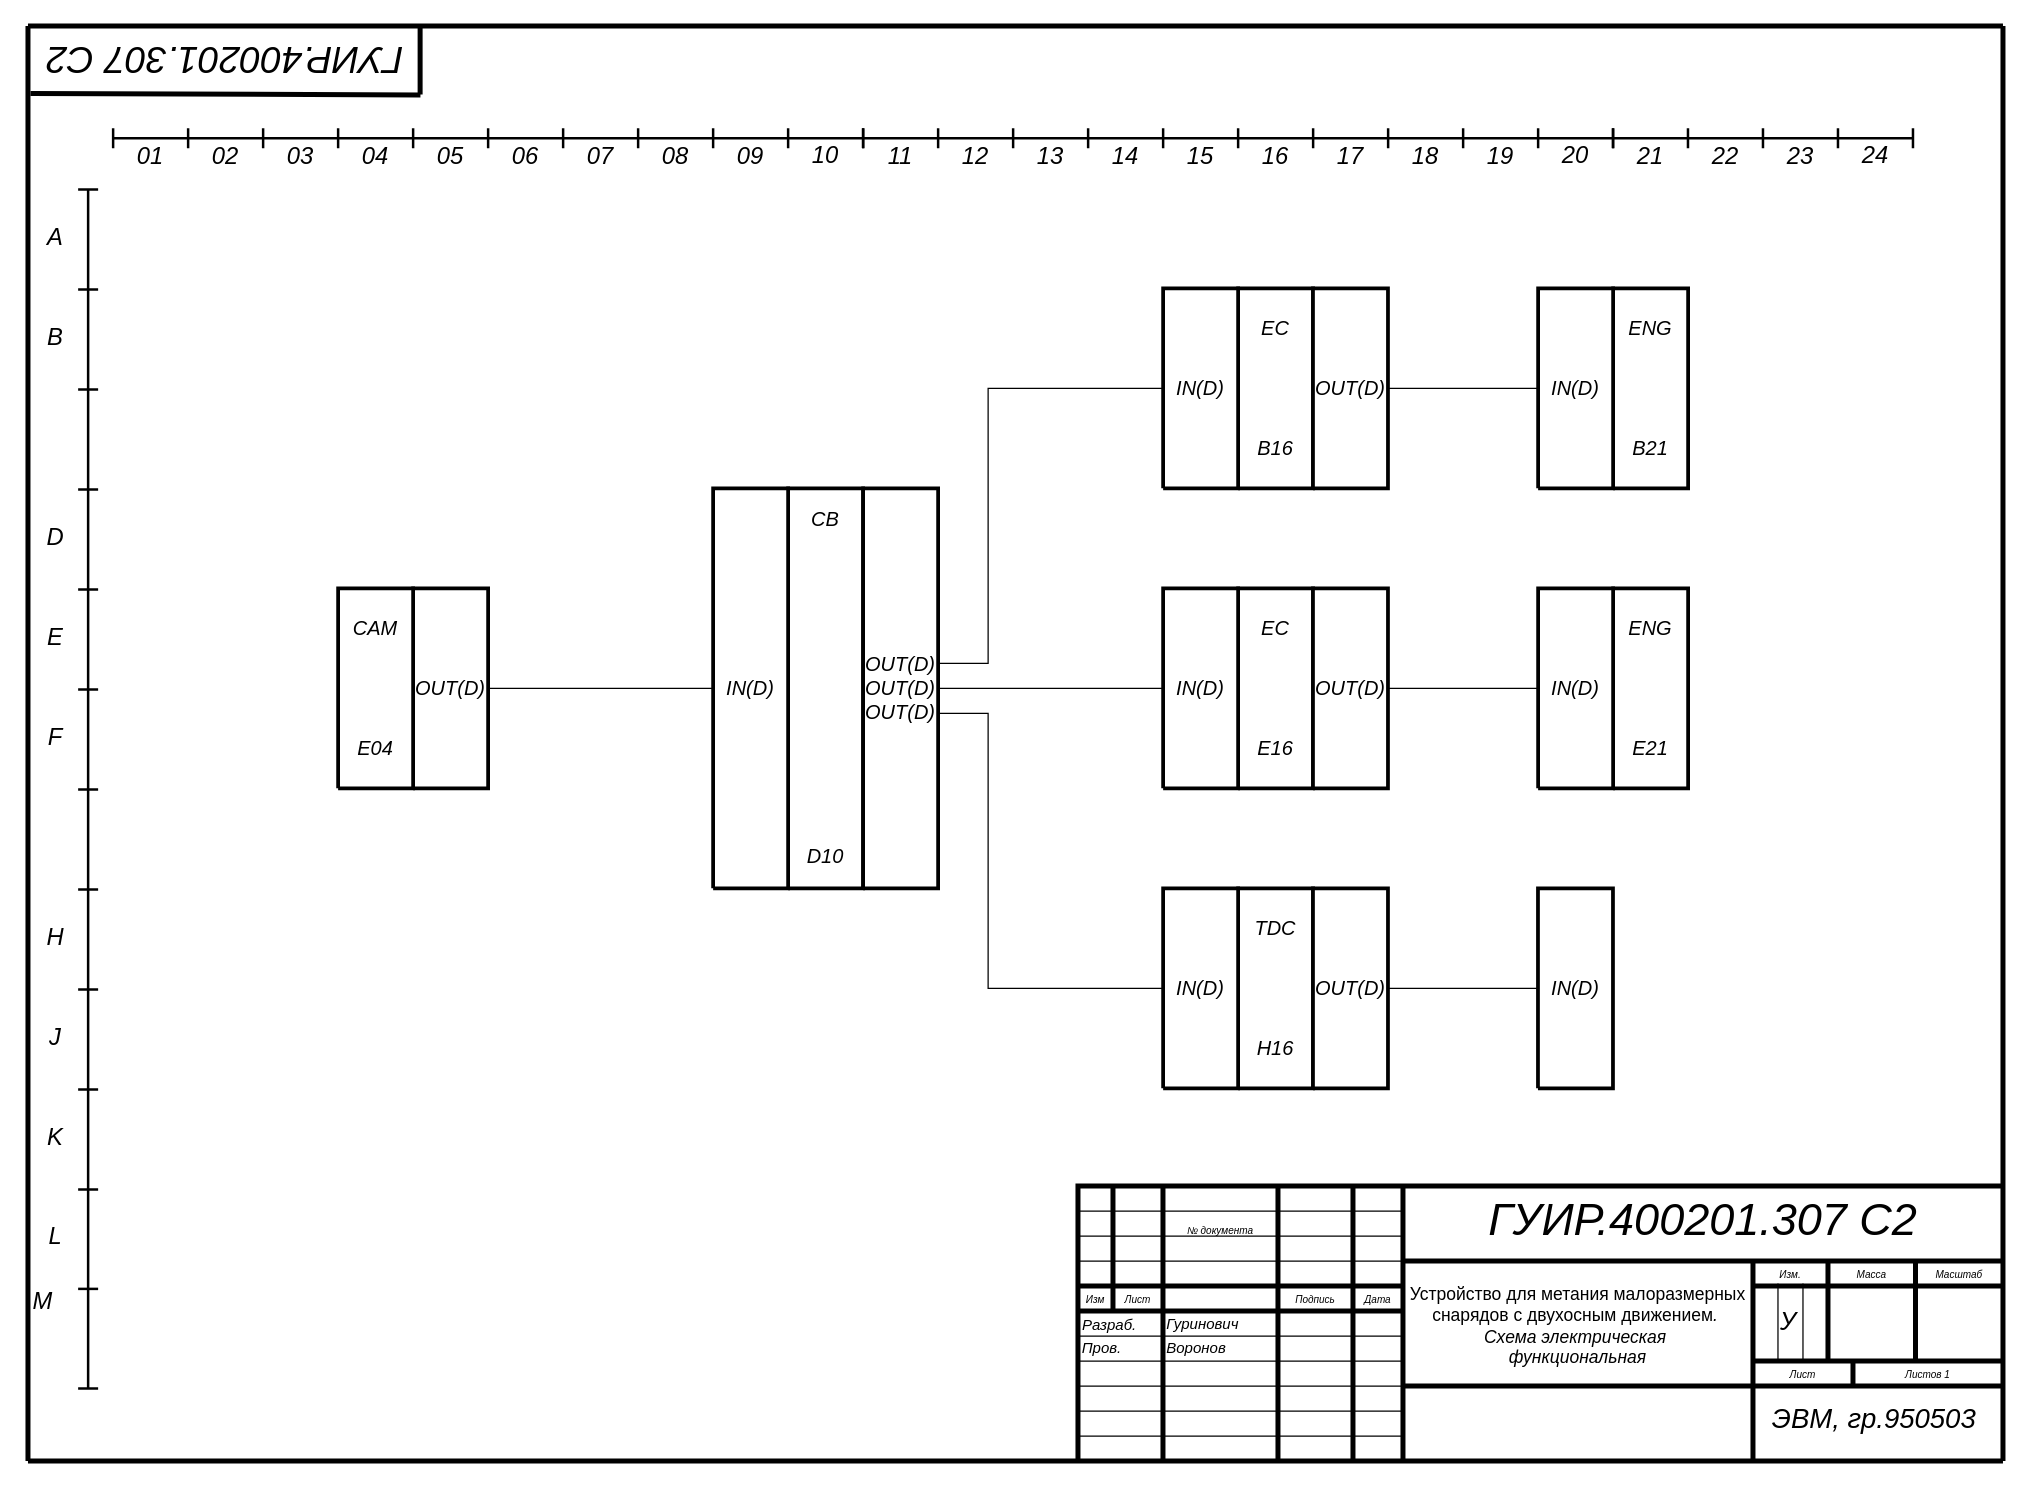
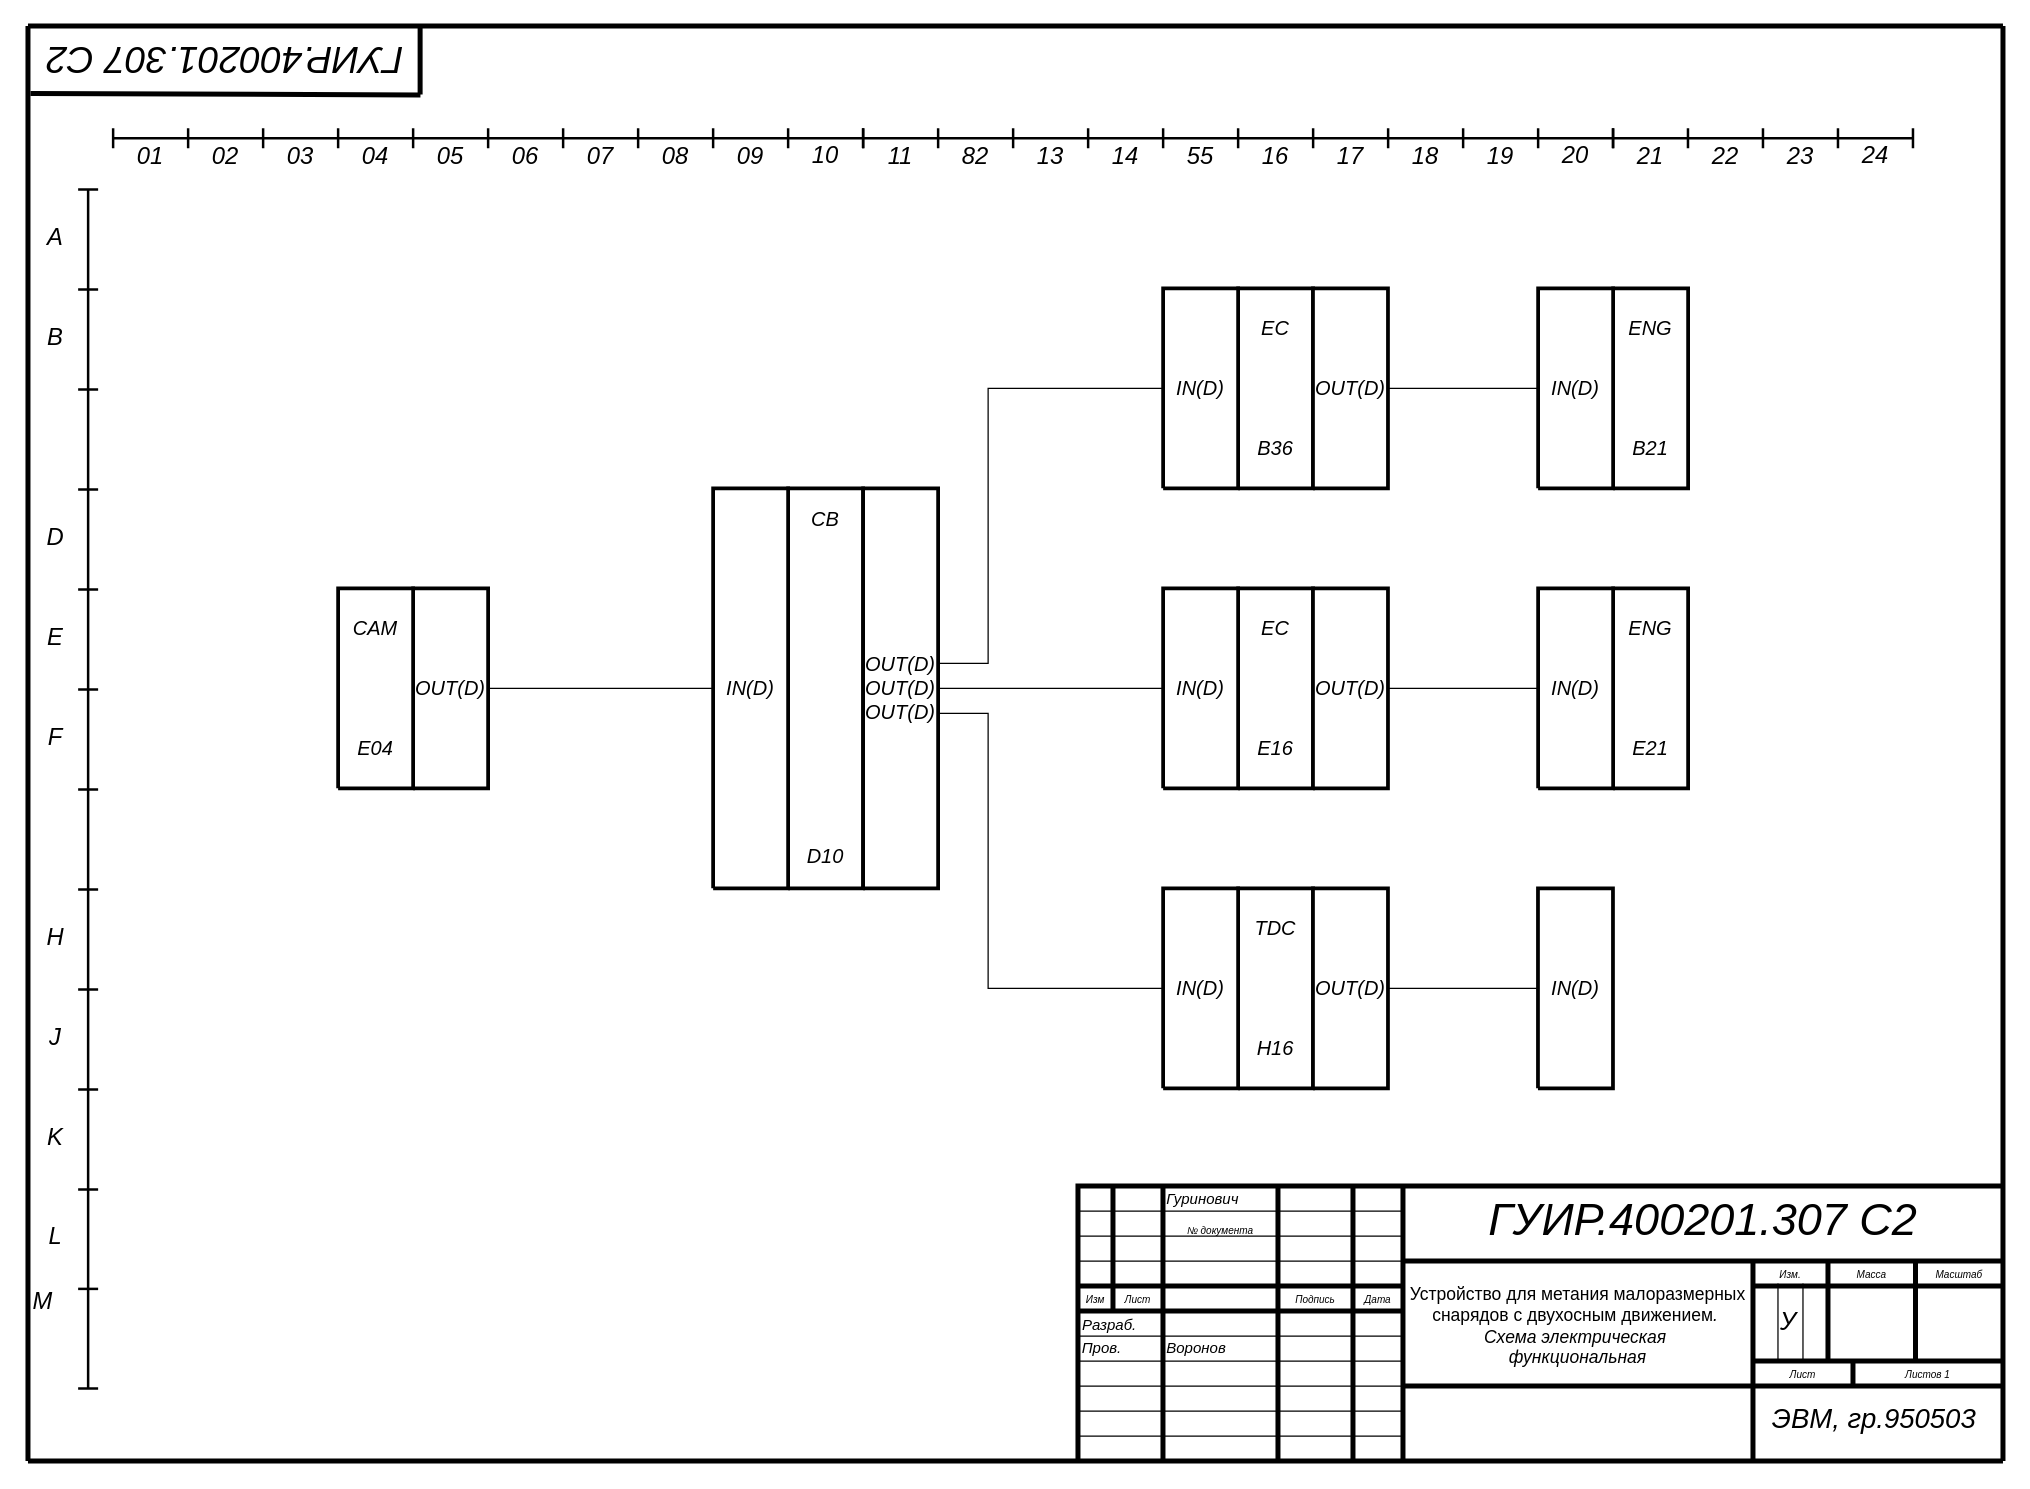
node "12": label "12" -> "82"
node "15": label "15" -> "55"
node "EC B16": label "EC B16" -> "EC B36"
node "Гуринович": moved (1222, 1325) -> (1222, 1200)
